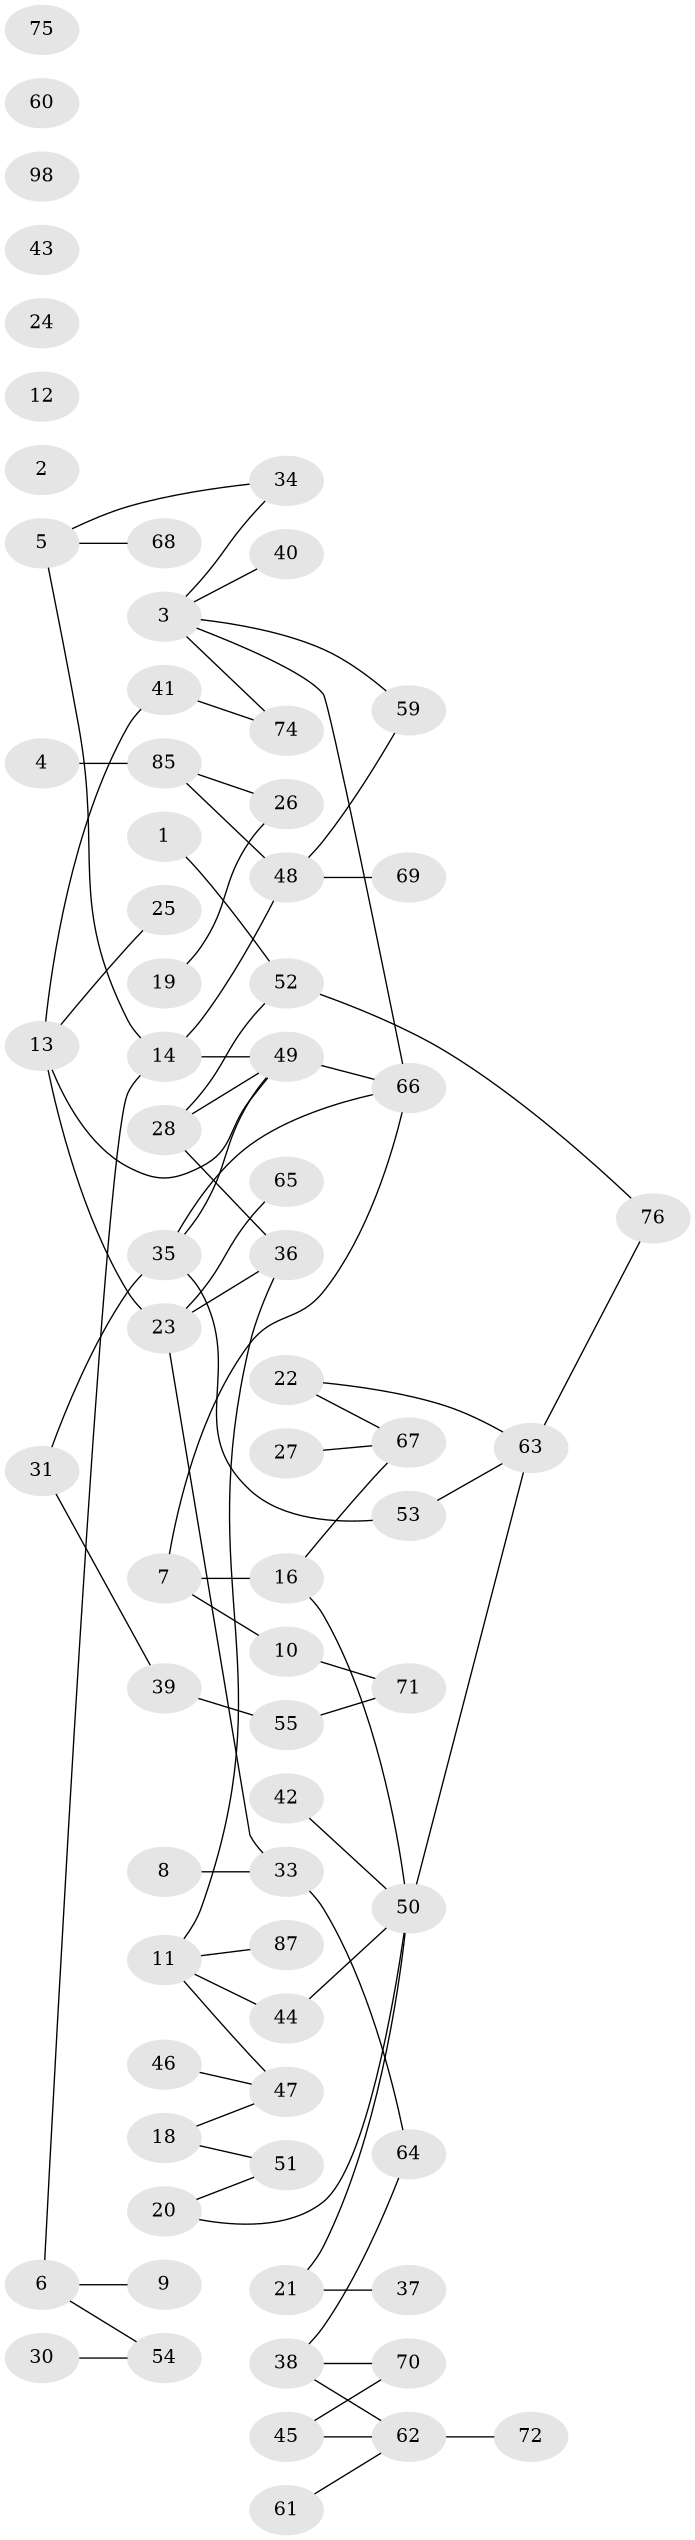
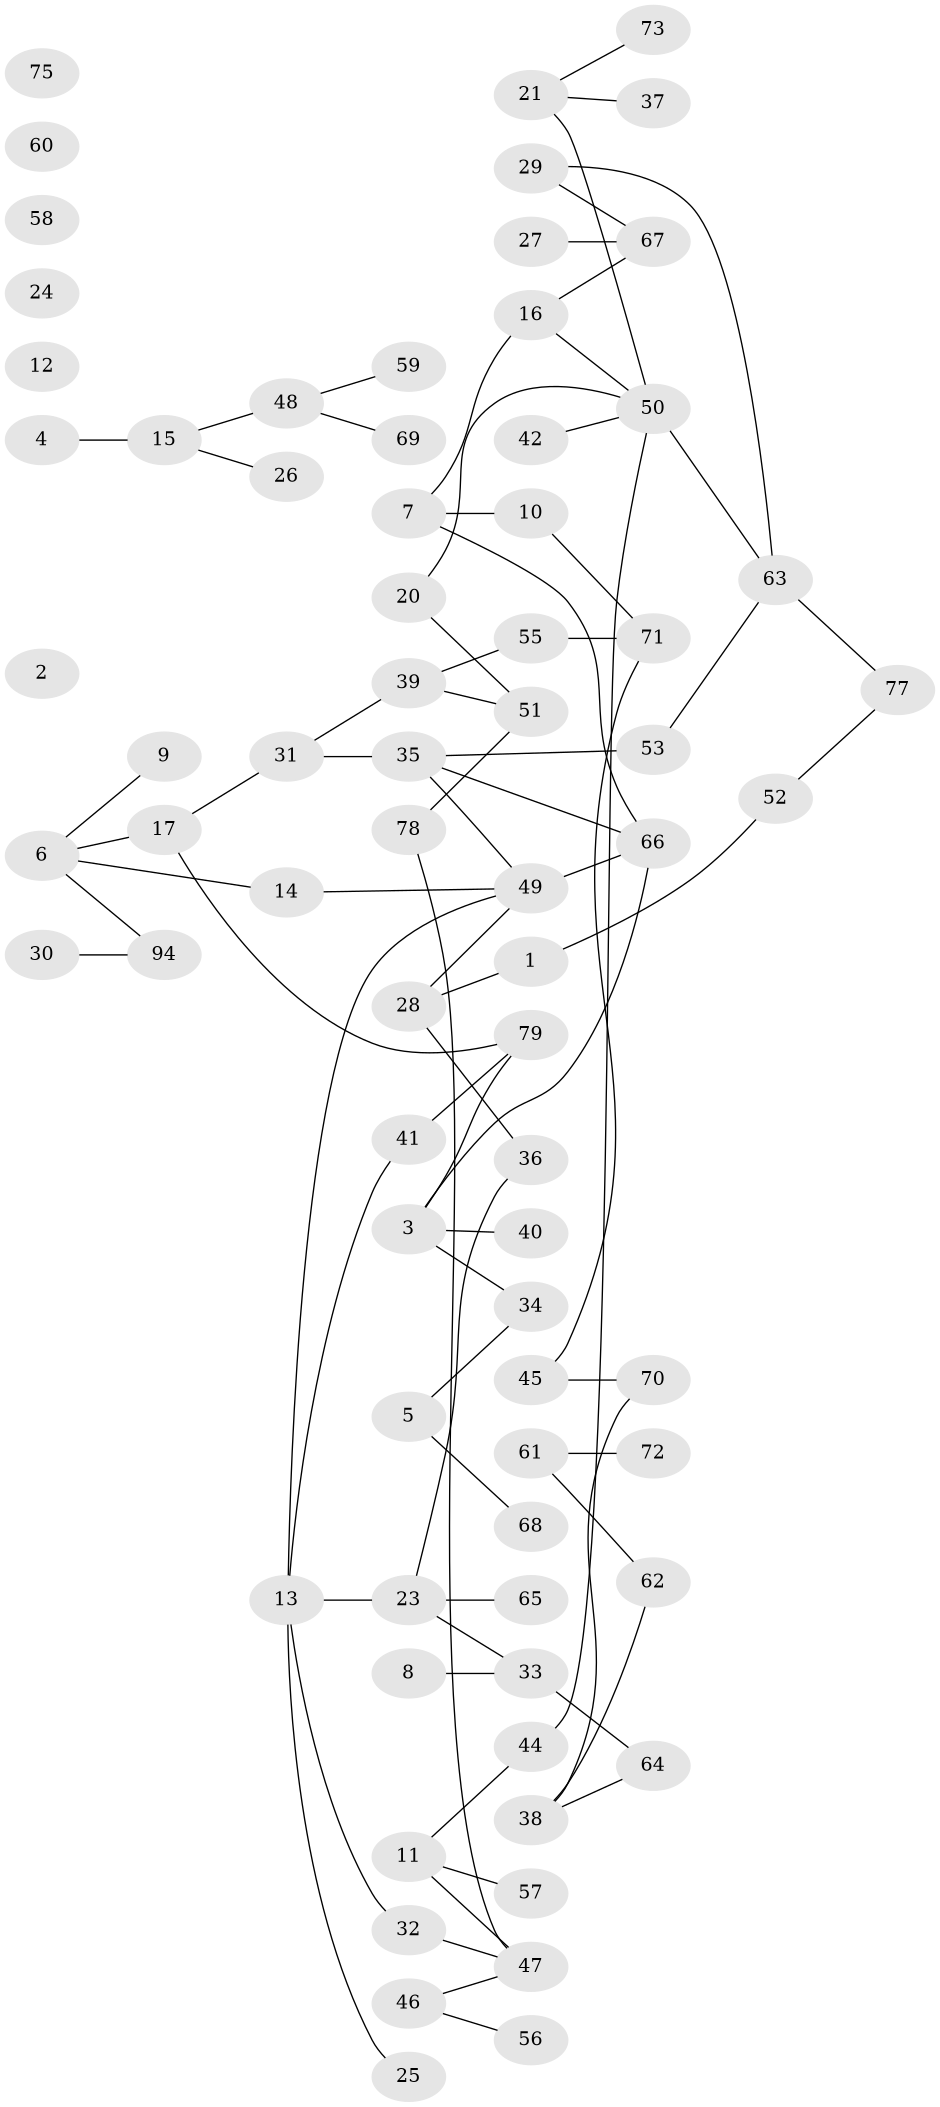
node "73": added
node "98": label "98" -> "58"
node "43": removed
edge "3" -- "59": removed
edge "39" -- "51": added
node "74": label "74" -> "79"
node "85": label "85" -> "15"
edge "5" -- "14": removed
node "17": added
edge "48" -- "14": removed
node "19": removed
edge "52" -- "28": now "1" -- "28"
node "76": label "76" -> "77"
node "22": label "22" -> "29"
edge "36" -- "11": removed
node "32": added
node "87": label "87" -> "57"
node "56": added
node "18": label "18" -> "78"
node "54": label "54" -> "94"
edge "45" -- "62": now "45" -- "71"
edge "62" -- "72": now "61" -- "72"
